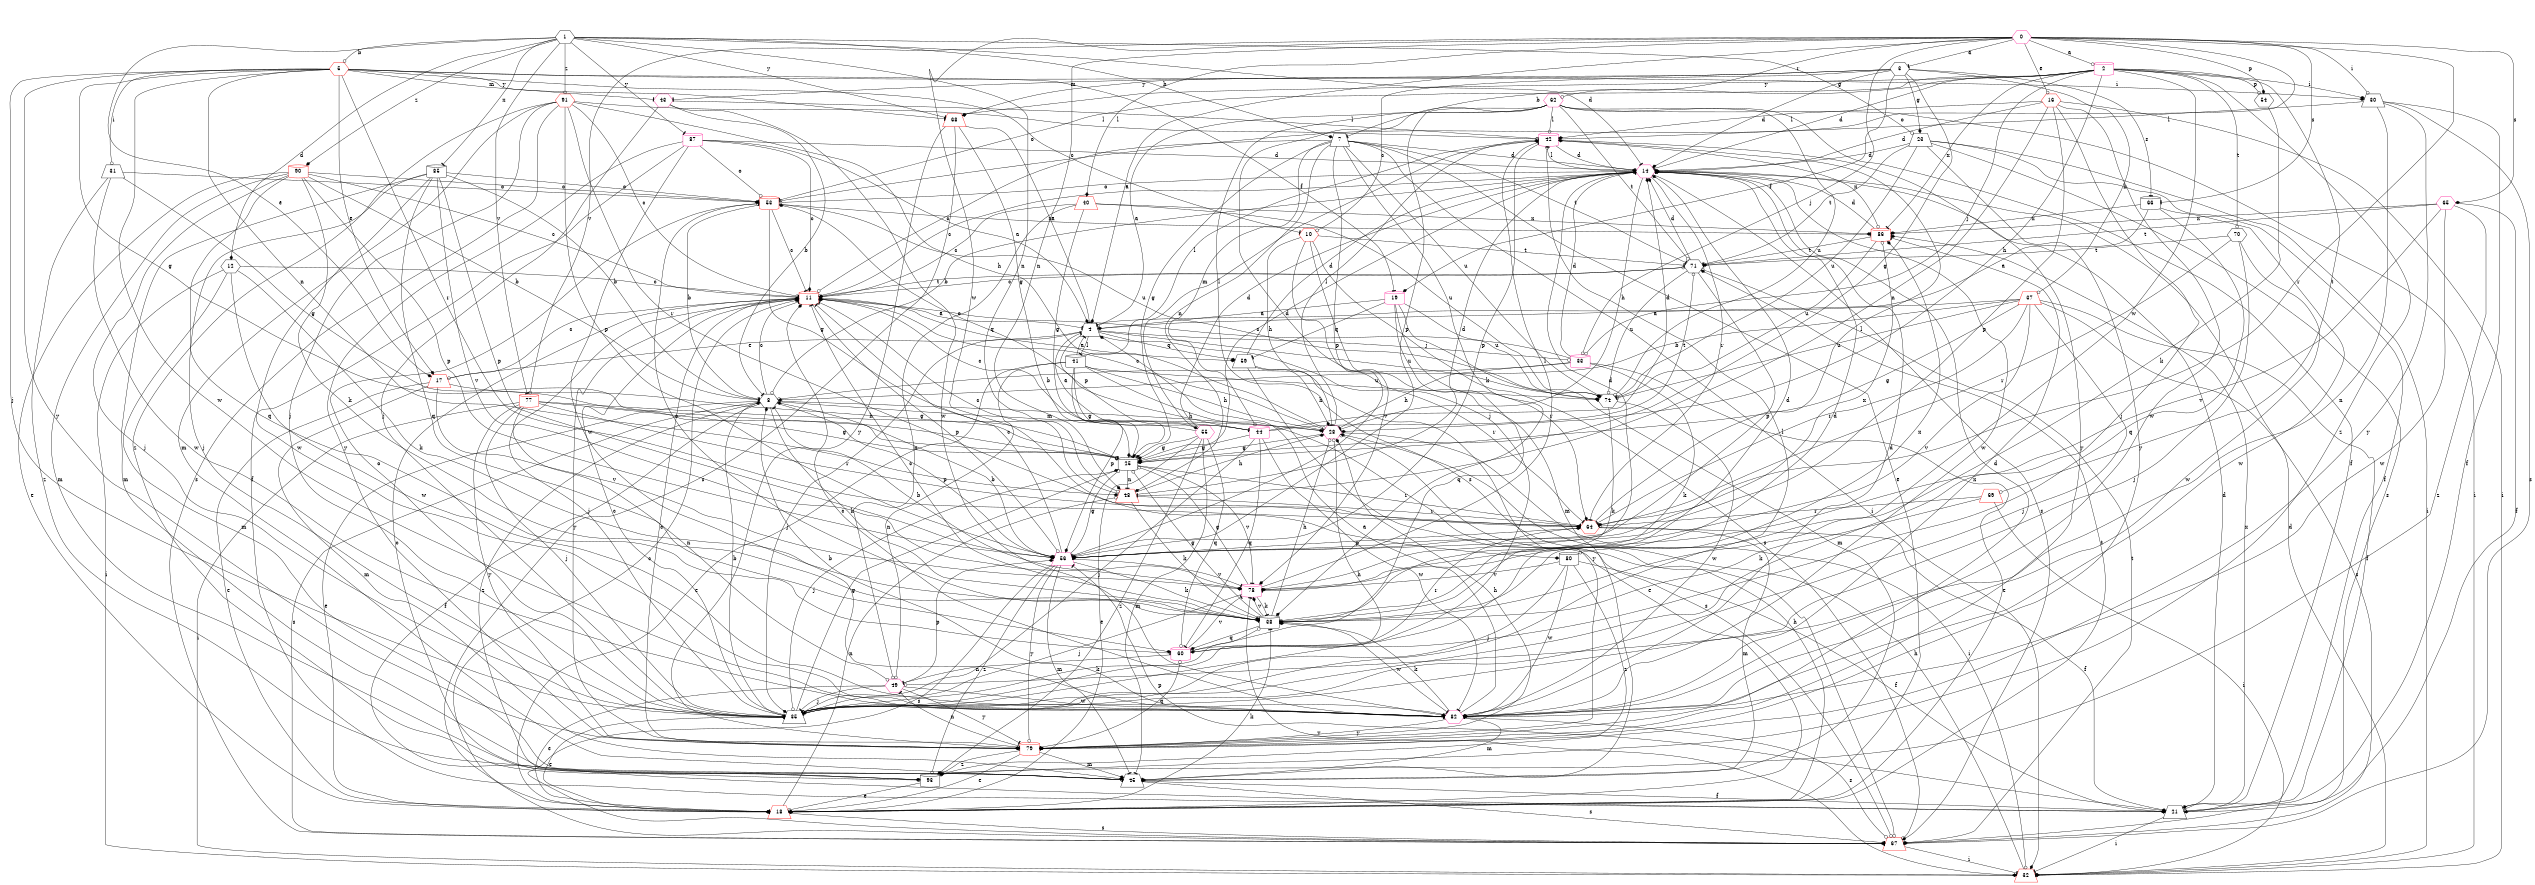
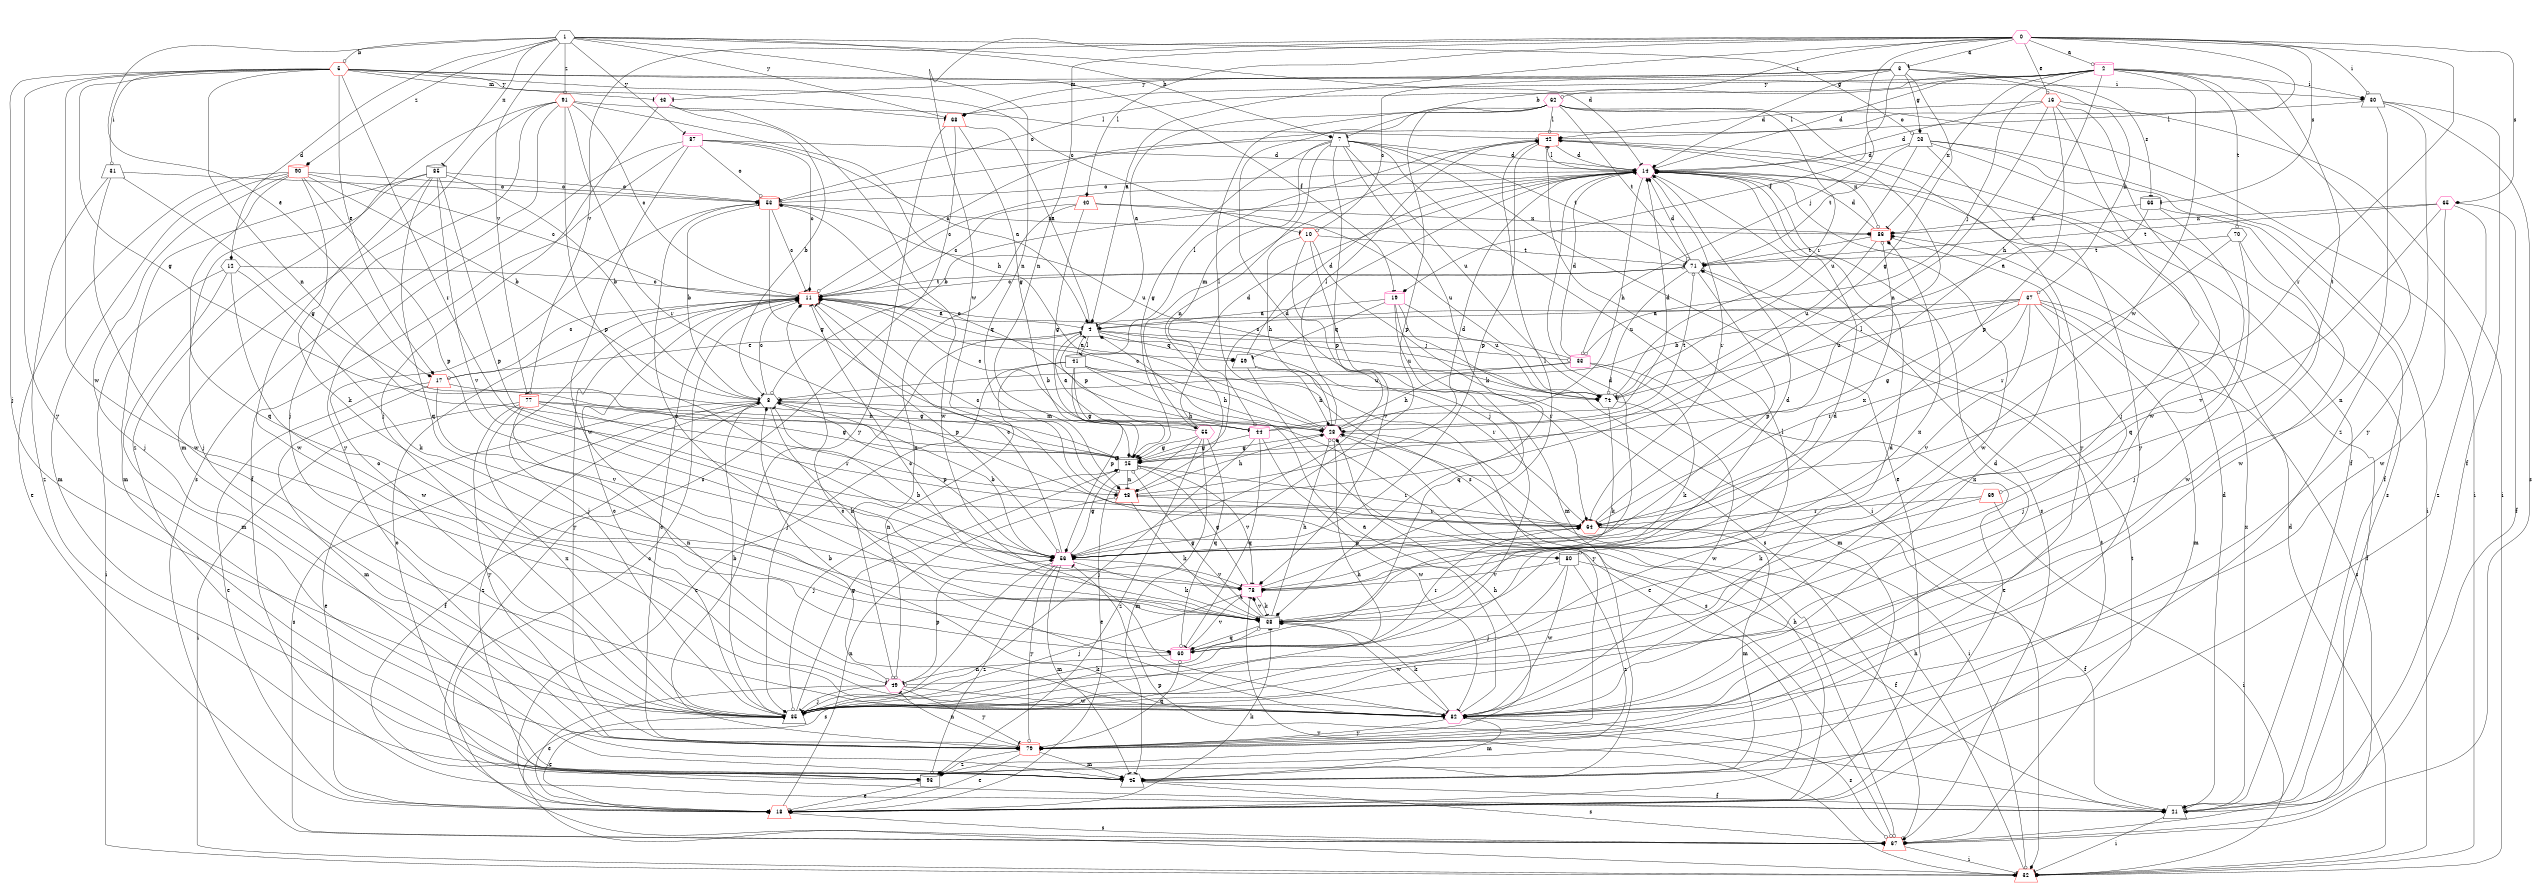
node "54": removed
edge "43" -> "42": removed, label "l"
node "42": color deeppink -> red
edge "62" -> "74": label "u" -> "r"
edge "77" -> "35": label "j" -> "x"
edge "5" -> "82": now "5" -> "49"
edge "37" -> "45": added, label "m"
edge "56" -> "67": now "56" -> "32"
